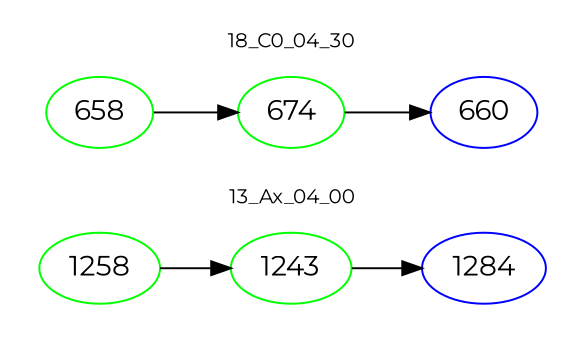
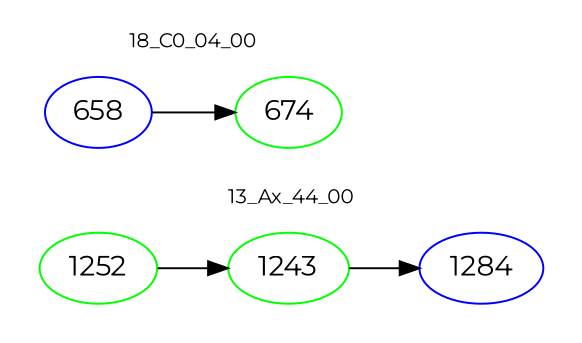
cluster "18_C0_04_30": label "18_C0_04_30" -> "18_C0_04_00"
node "658": color green -> blue
node "660": removed
cluster "13_Ax_04_00": label "13_Ax_04_00" -> "13_Ax_44_00"
node "1258": label "1258" -> "1252"
